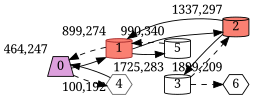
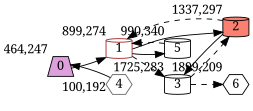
edge "2 1337,297" -> "1 899,274": style solid -> dashed
node "1 899,274": fillcolor salmon -> white
edge "1 899,274" -> "0 464,247": now "1 899,274" -> "3 1725,283"
edge "0 464,247" -> "4 100,192": removed
